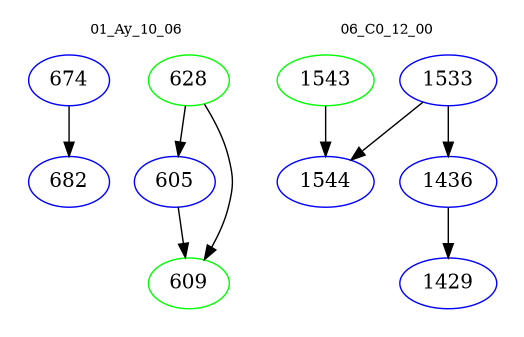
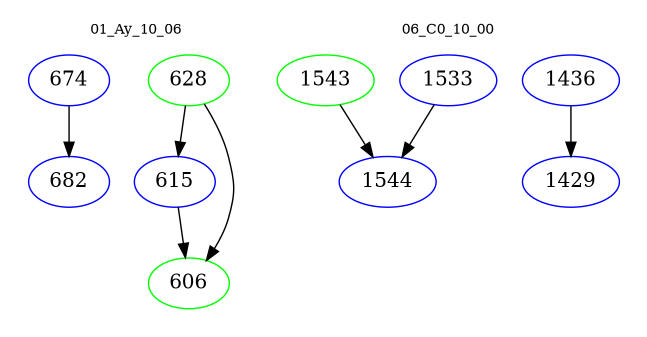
cluster "06_C0_12_00": label "06_C0_12_00" -> "06_C0_10_00"
edge "1533" -> "1436": removed
node "605": label "605" -> "615"
node "609": label "609" -> "606"
